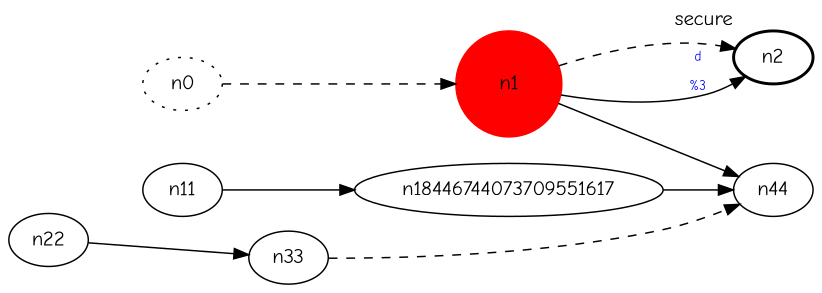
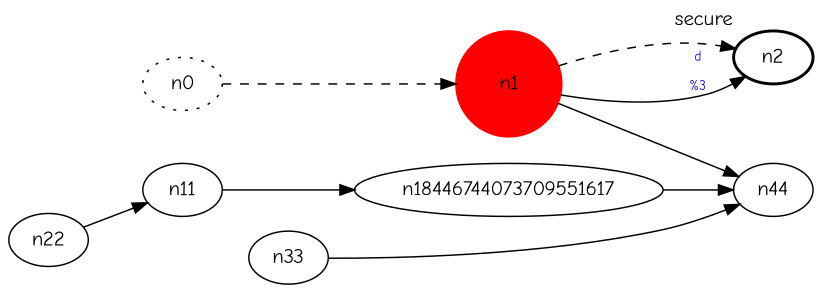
edge "n22" -> "n33": now "n22" -> "n11"
edge "n33" -> "n44": style dashed -> solid
